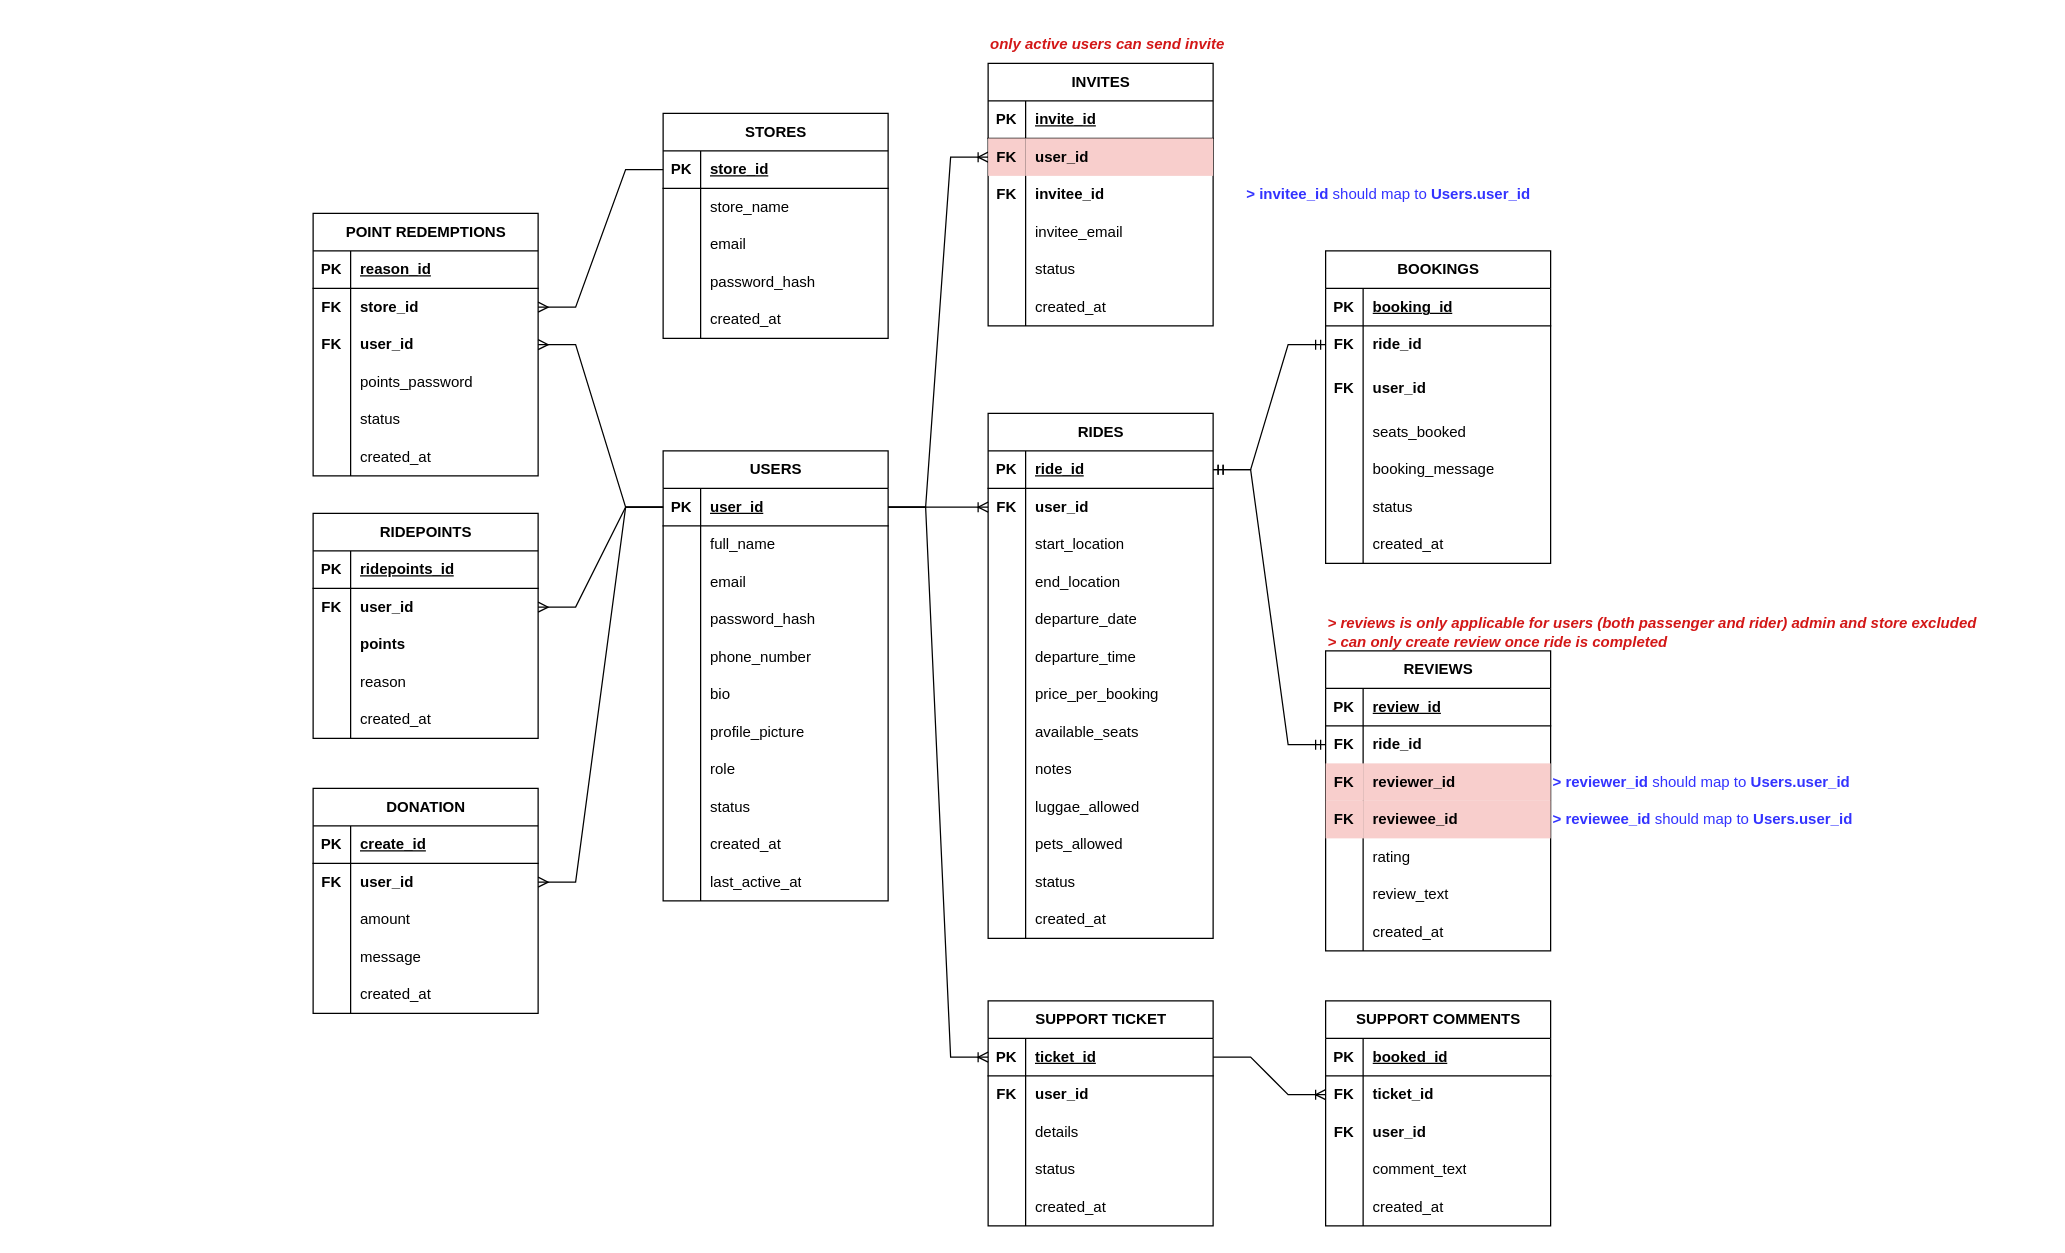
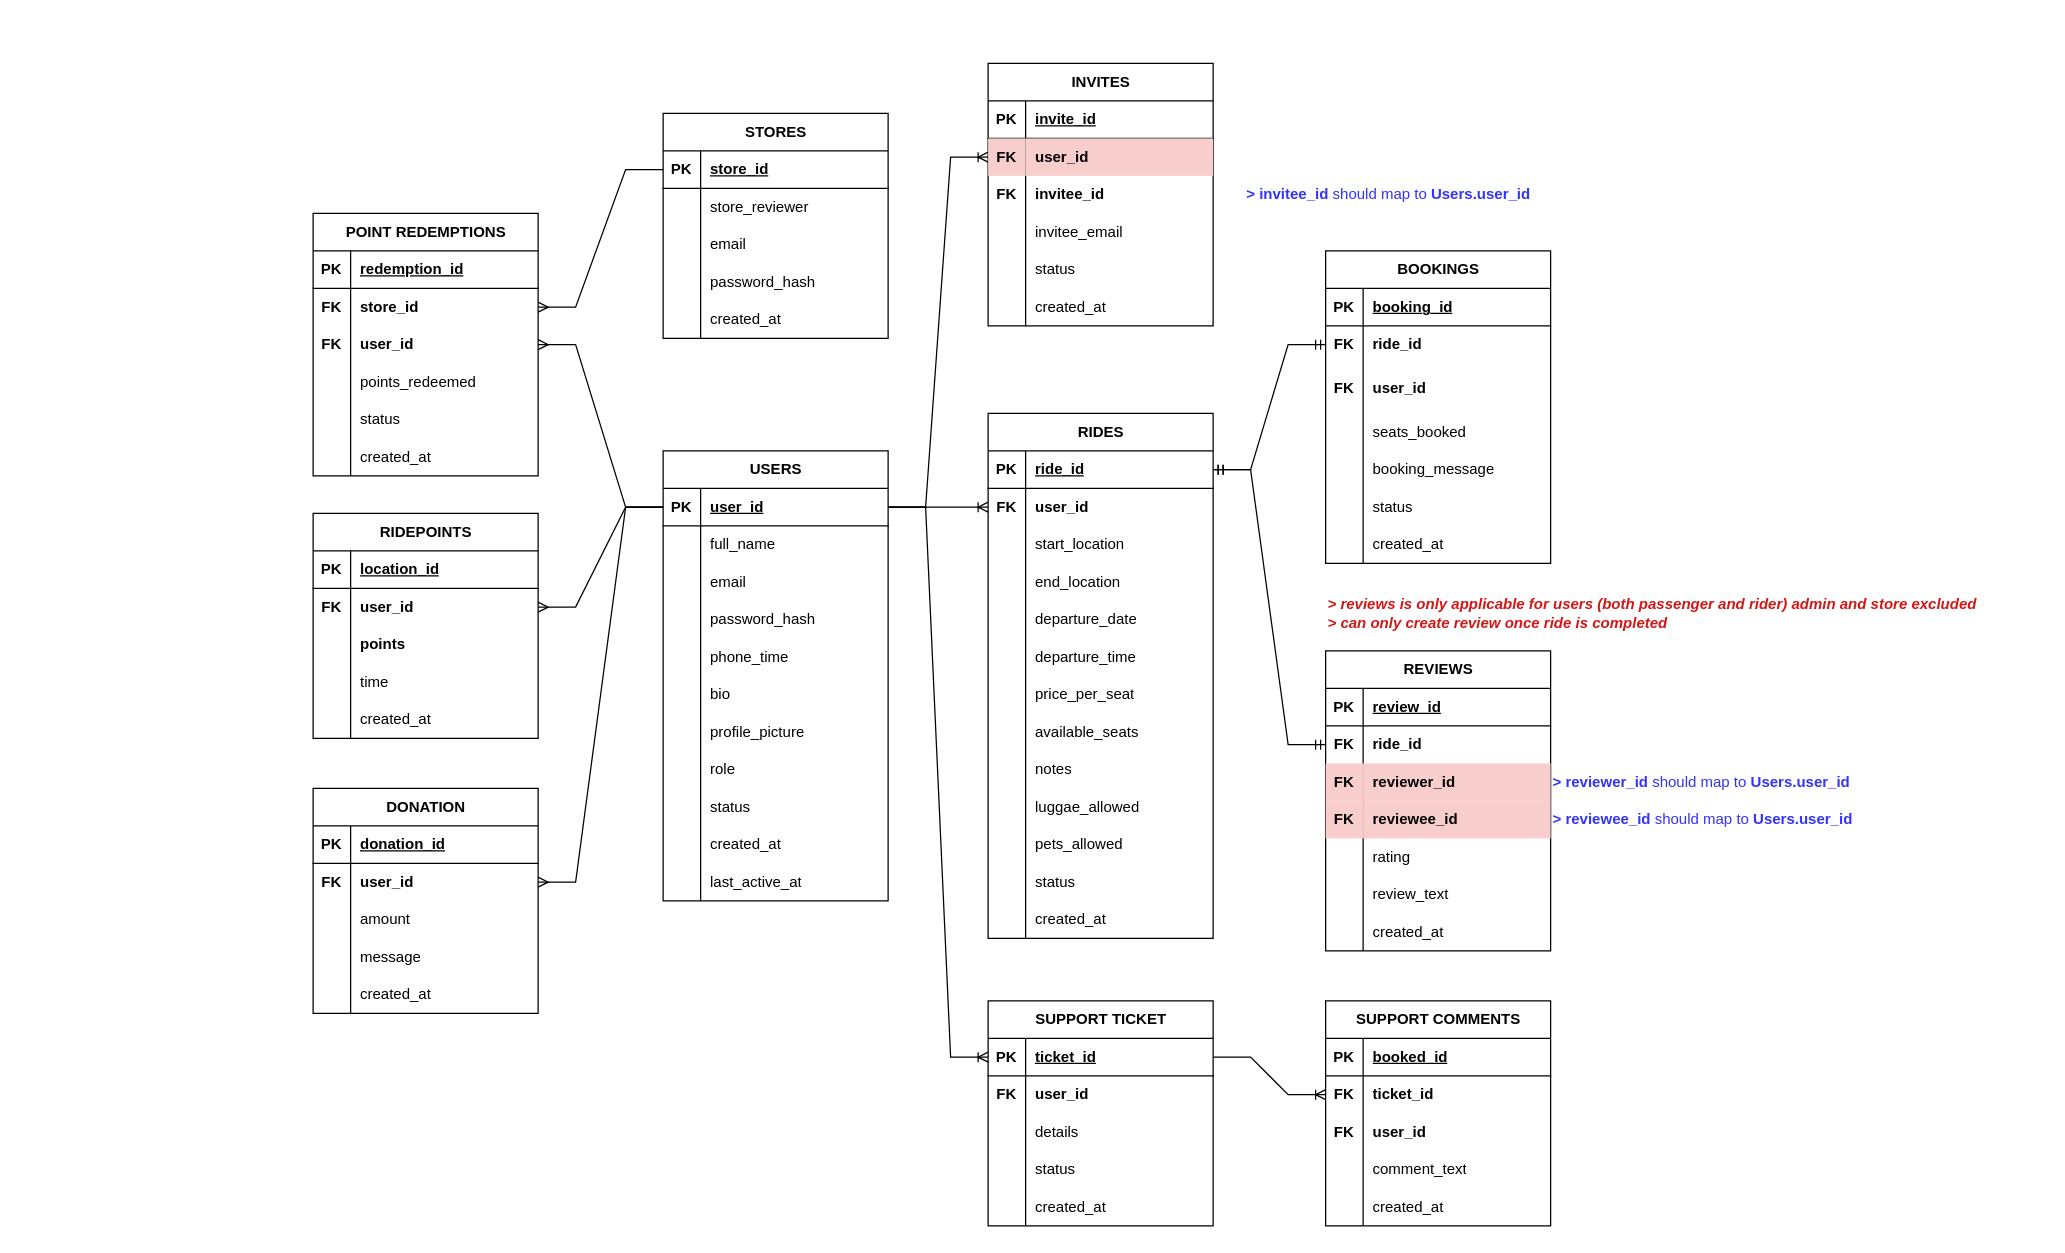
node "only active users can send invite": removed
node "store_name": label "store_name" -> "store_reviewer"
node "reason_id": label "reason_id" -> "redemption_id"
node "points_password": label "points_password" -> "points_redeemed"
node "ridepoints_id": label "ridepoints_id" -> "location_id"
node "> reviews is only applicable for users (both passenger and rider) admin and store excluded > can only create review once ride is completed": moved (1682, 632) -> (1682, 613)
node "phone_number": label "phone_number" -> "phone_time"
node "reason": label "reason" -> "time"
node "price_per_booking": label "price_per_booking" -> "price_per_seat"
node "create_id": label "create_id" -> "donation_id"
